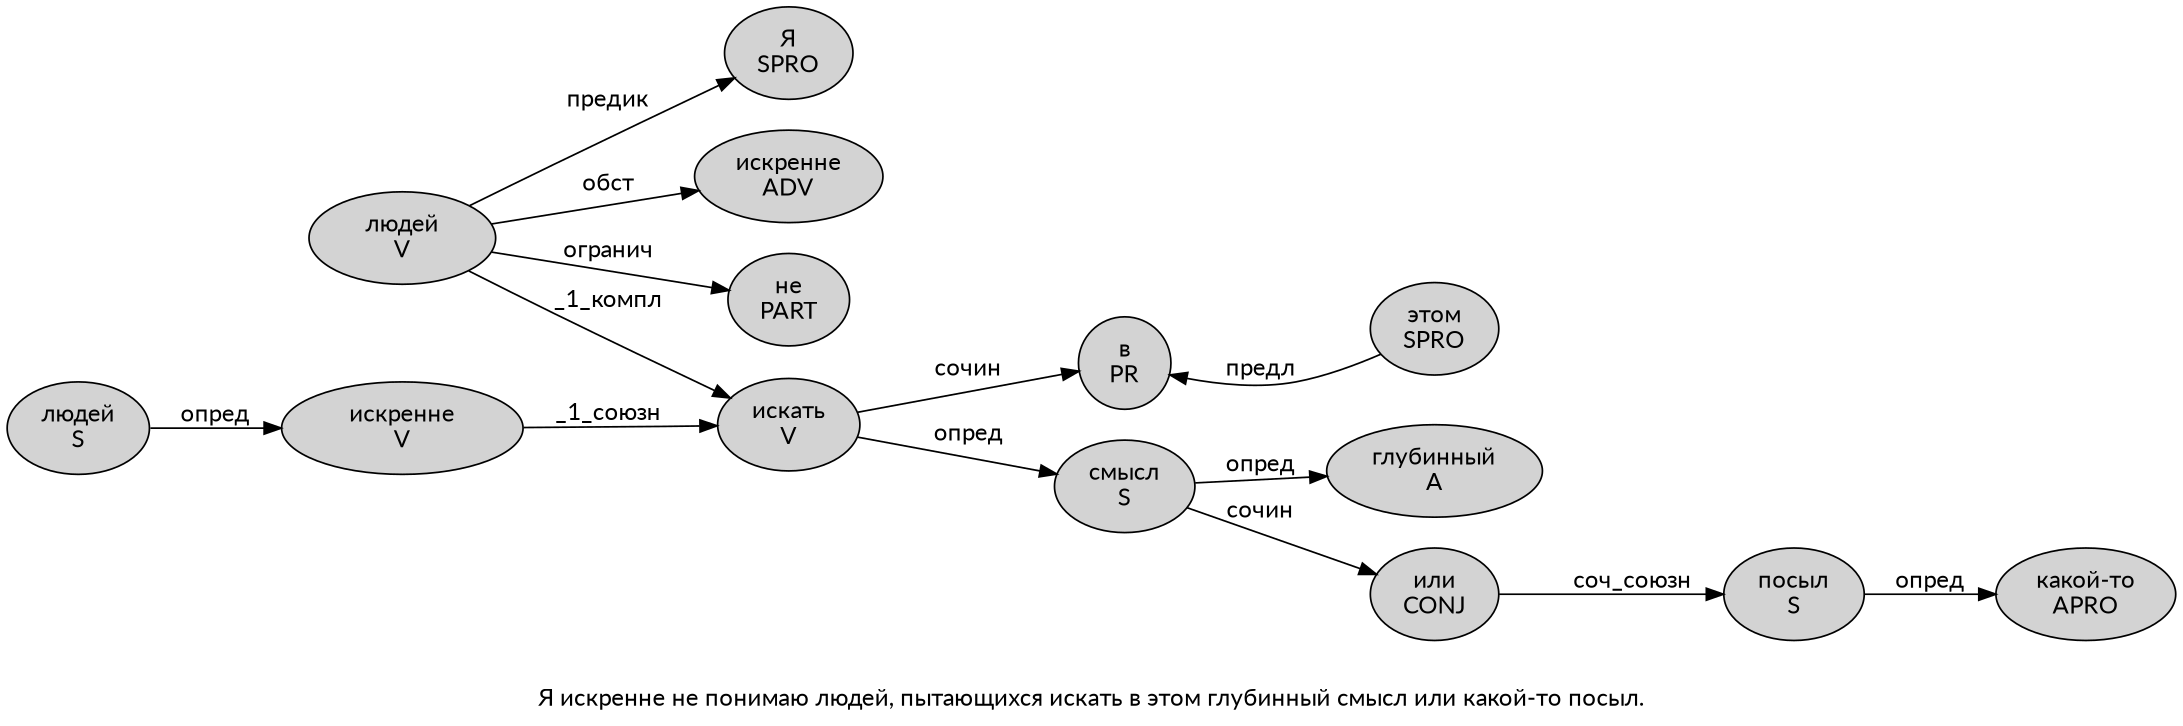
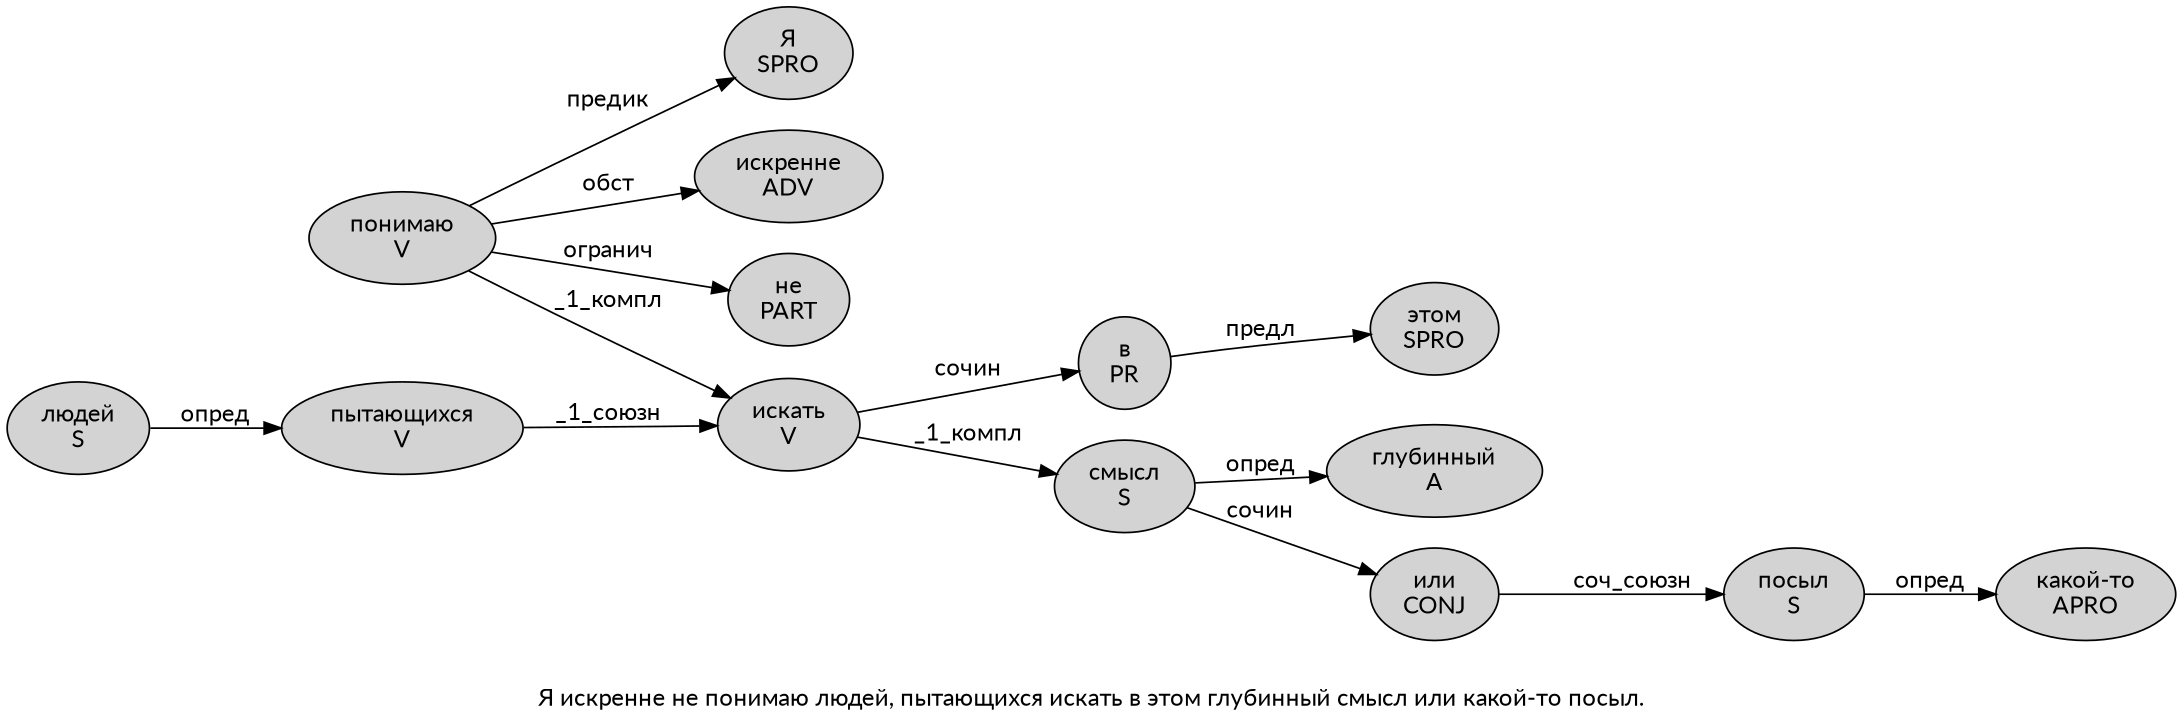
node "людей V": label "людей V" -> "понимаю V"
edge "этом SPRO" -> "в PR": reversed
node "искренне V": label "искренне V" -> "пытающихся V"
edge "искать V" -> "смысл S": label "опред" -> "_1_компл"
